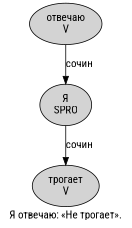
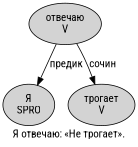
edge "отвечаю V" -> "Я SPRO": label "сочин" -> "предик"
edge "Я SPRO" -> "трогает V": now "отвечаю V" -> "трогает V"
